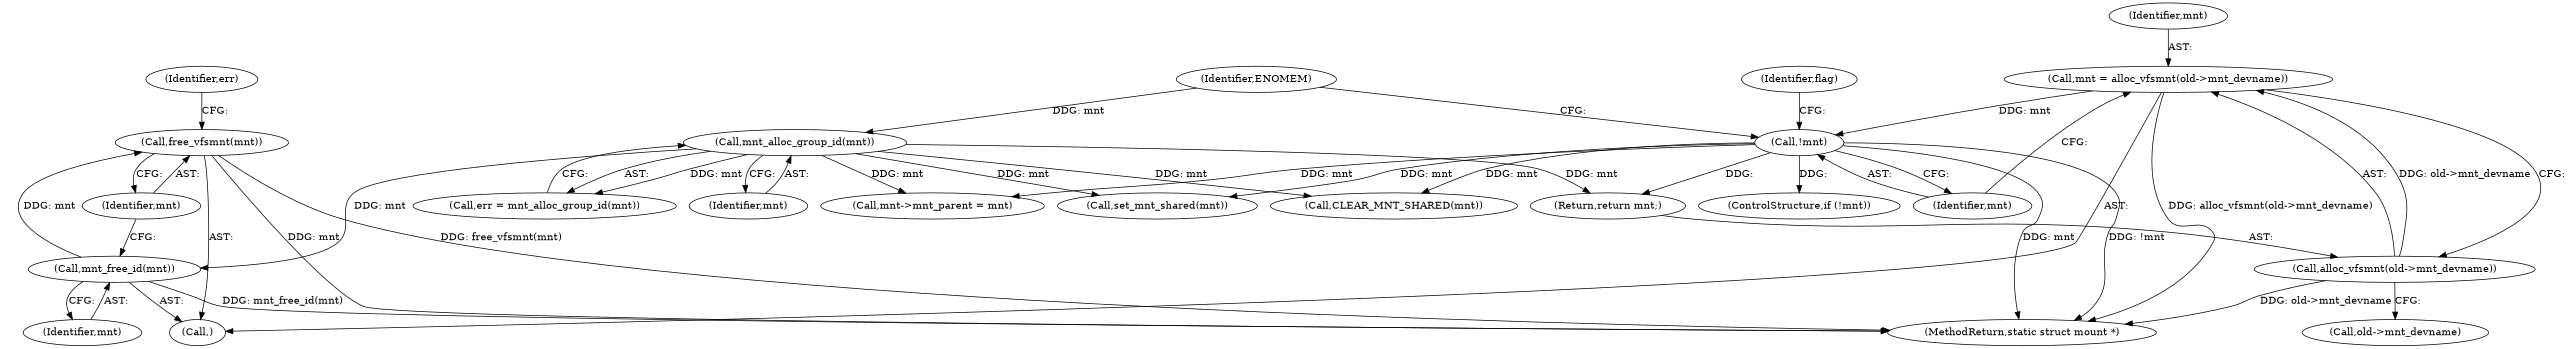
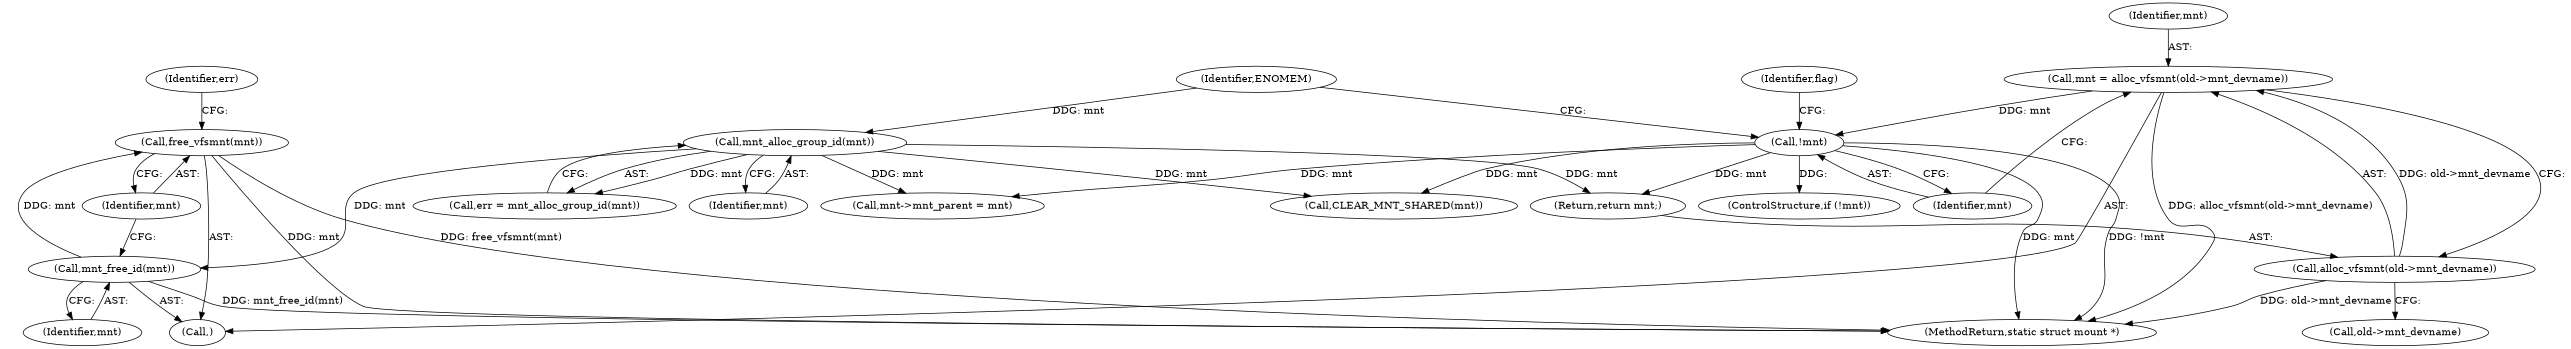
edge "(Call,!mnt)" -> "(Return,return mnt;)": label "DDG: " -> "DDG: mnt"
node "(Call,set_mnt_shared(mnt))": removed
